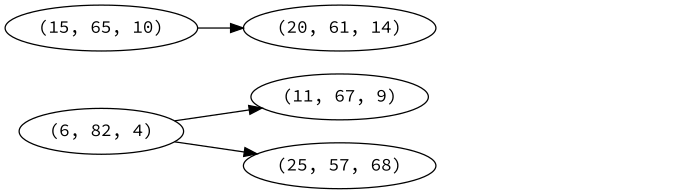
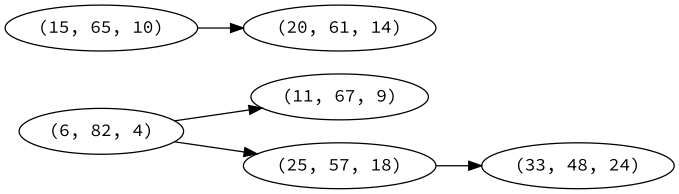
node "(25, 57, 68)": label "(25, 57, 68)" -> "(25, 57, 18)"
node "(33, 48, 24)": added
